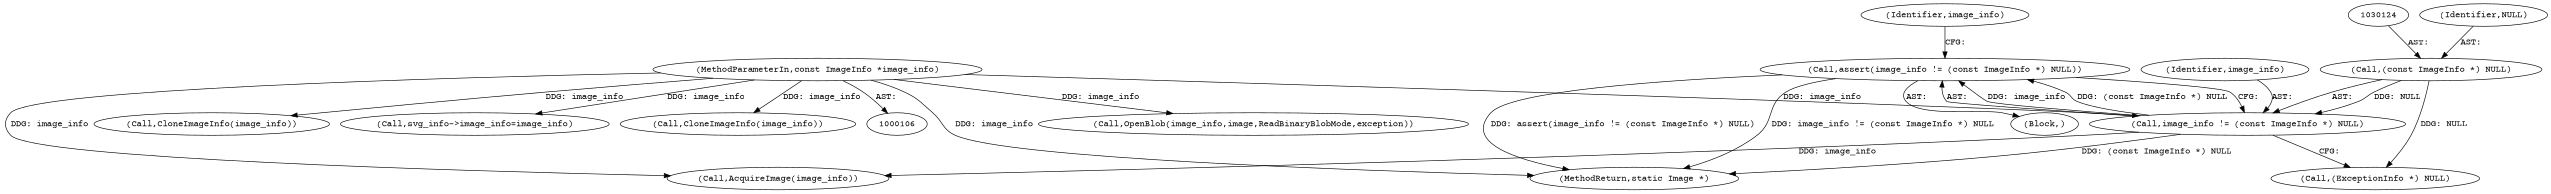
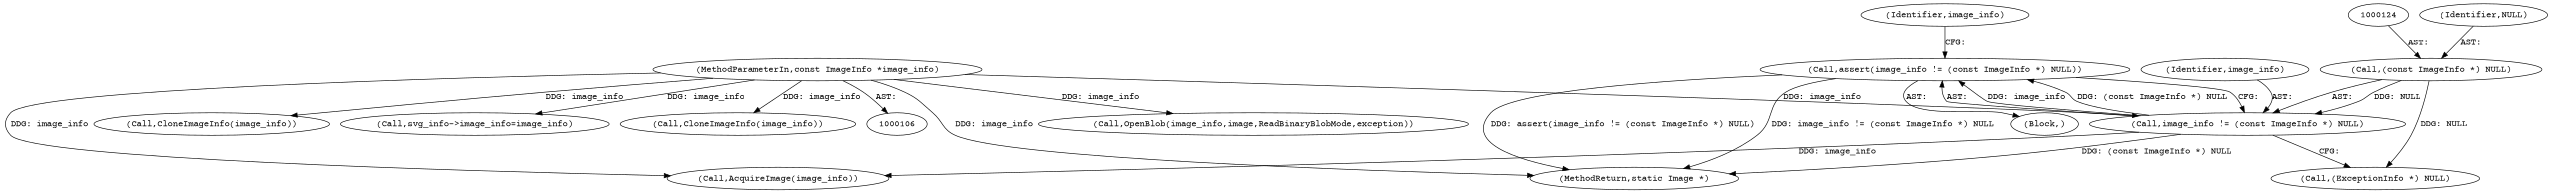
node "1030124": label "1030124" -> "1000124"
